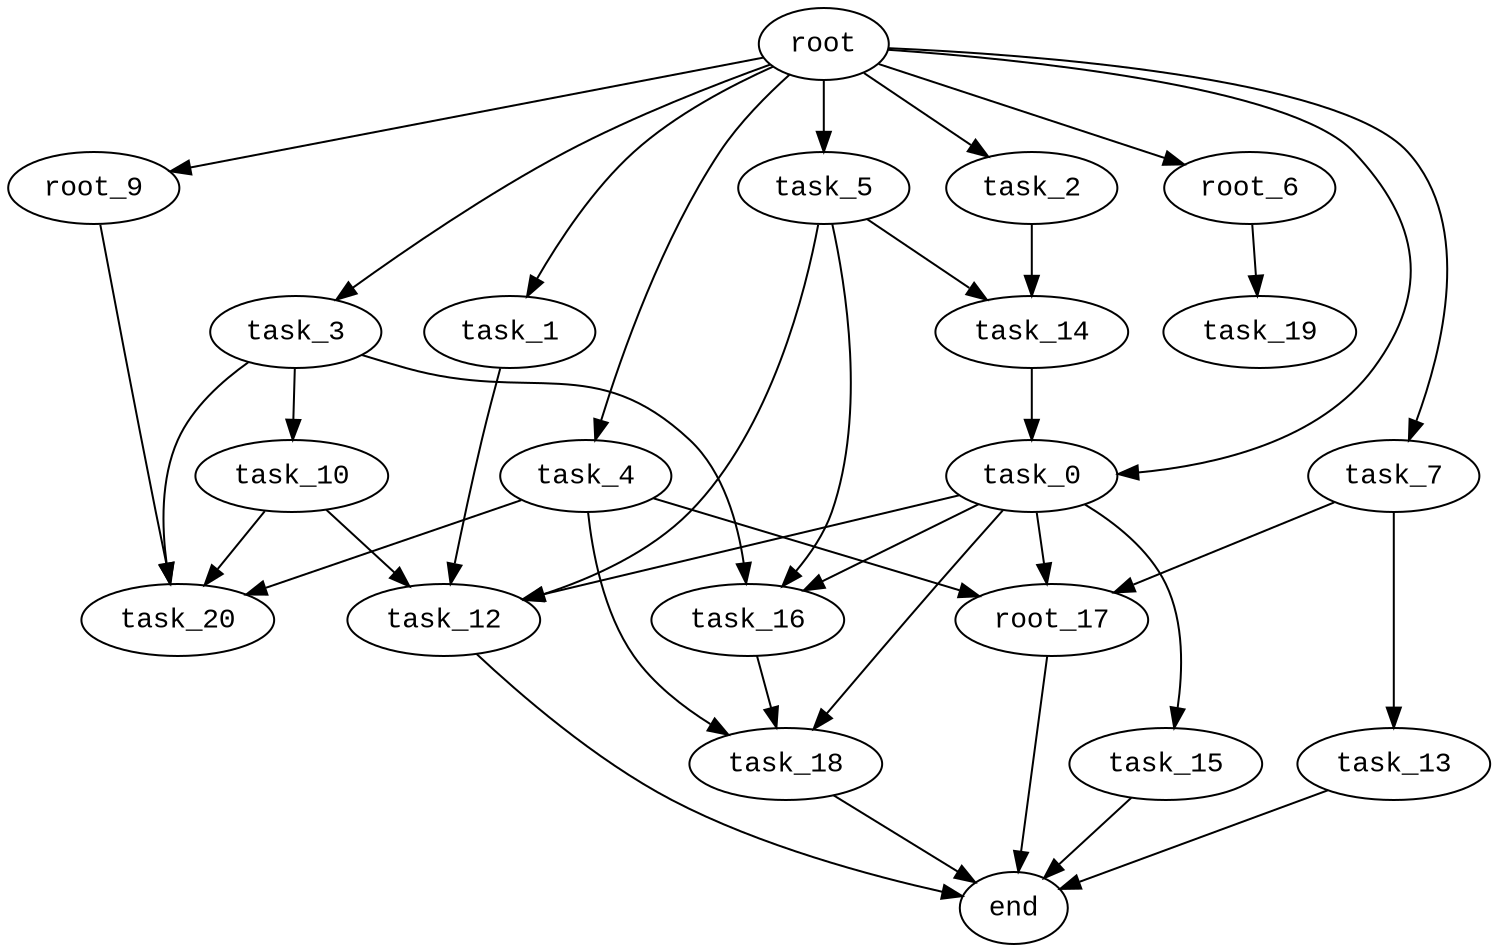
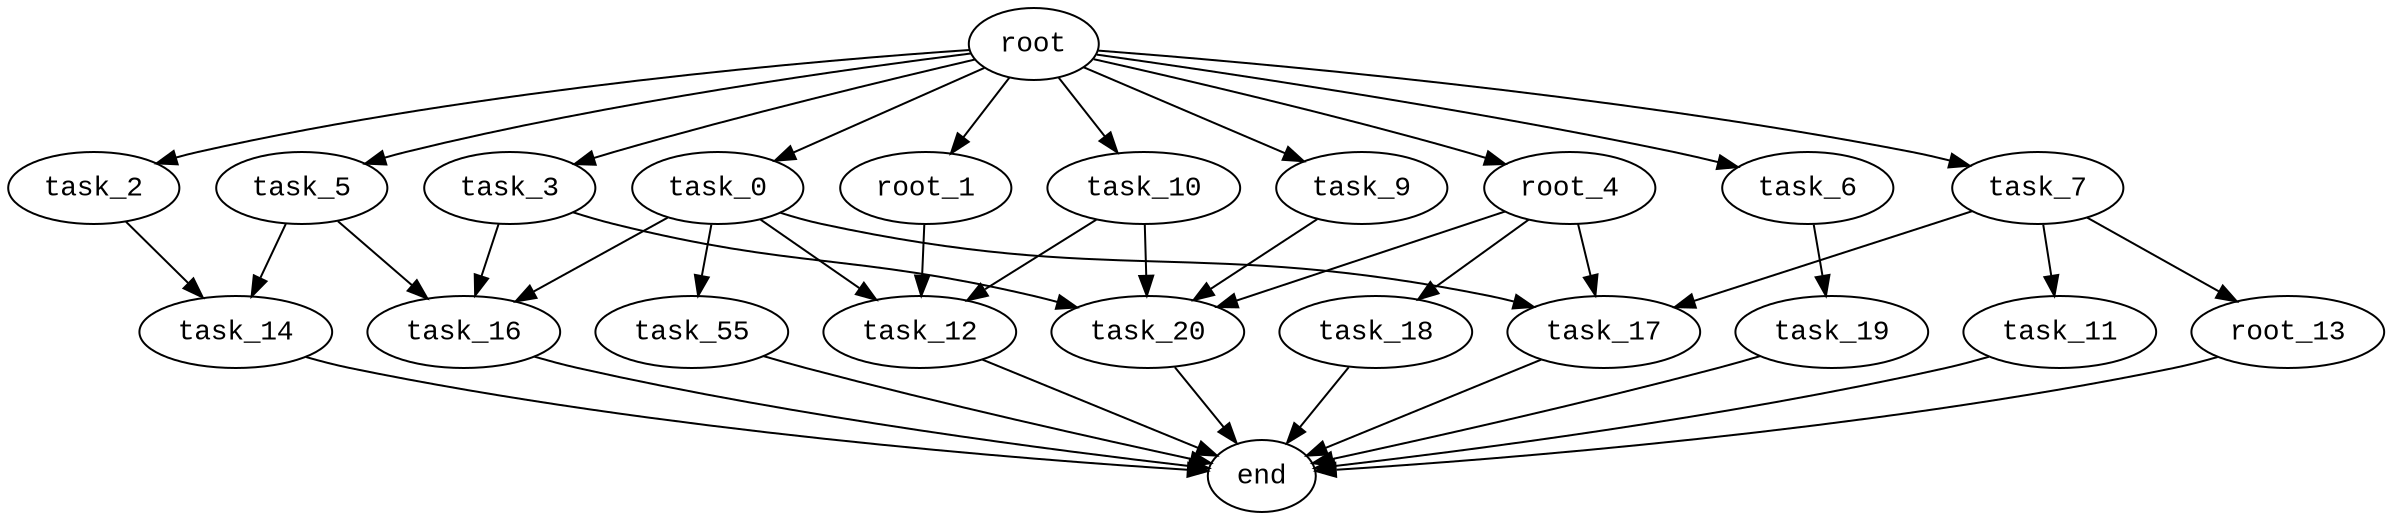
node "root_9": label "root_9" -> "task_9"
node "root_6": label "root_6" -> "task_6"
node "task_1": label "task_1" -> "root_1"
node "task_11": added
edge "task_3" -> "task_10": now "root" -> "task_10"
edge "task_14" -> "task_0": now "task_14" -> "end"
edge "task_20" -> "end": added
edge "task_19" -> "end": added
edge "task_5" -> "task_12": removed
node "task_4": label "task_4" -> "root_4"
edge "task_0" -> "task_18": removed
node "root_17": label "root_17" -> "task_17"
edge "task_16" -> "task_18": now "task_16" -> "end"
node "task_15": label "task_15" -> "task_55"
node "task_13": label "task_13" -> "root_13"
